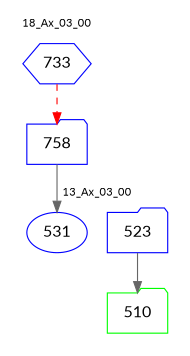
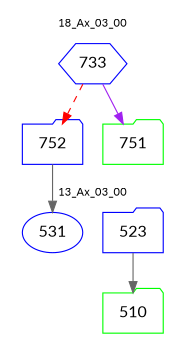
node "758": label "758" -> "752"
node "751": added
